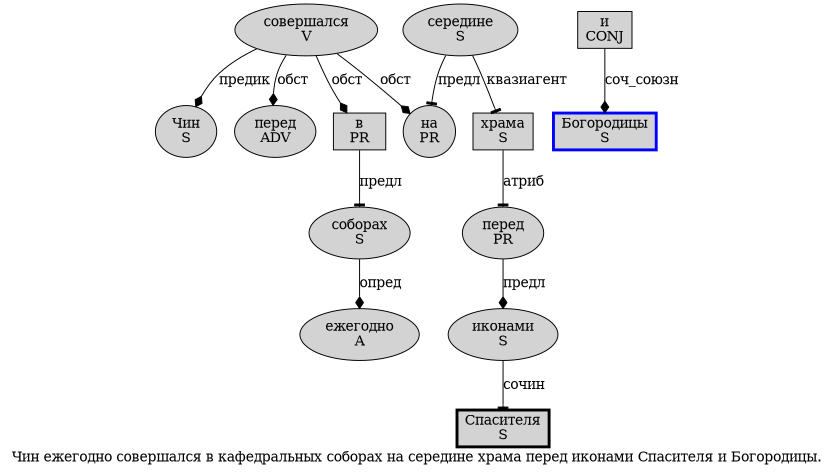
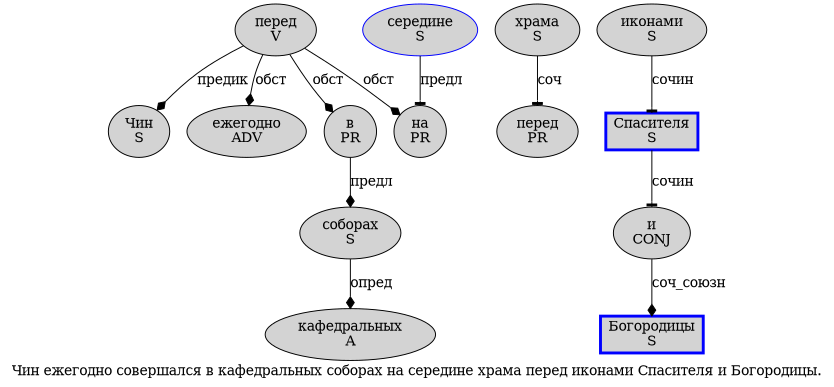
node "совершался V": label "совершался V" -> "перед V"
node "середине S": color black -> blue
node "и CONJ": shape box -> ellipse
edge "середине S" -> "храма S": removed, label "квазиагент"
node "перед ADV": label "перед ADV" -> "ежегодно ADV"
node "в PR": shape box -> ellipse
node "храма S": shape box -> ellipse
edge "в PR" -> "соборах S": arrowhead tee -> diamond
edge "Спасителя S" -> "и CONJ": added, label "сочин"
edge "храма S" -> "перед PR": label "атриб" -> "соч"
edge "перед PR" -> "иконами S": removed, label "предл"
node "ежегодно A": label "ежегодно A" -> "кафедральных A"
node "Спасителя S": color black -> blue
